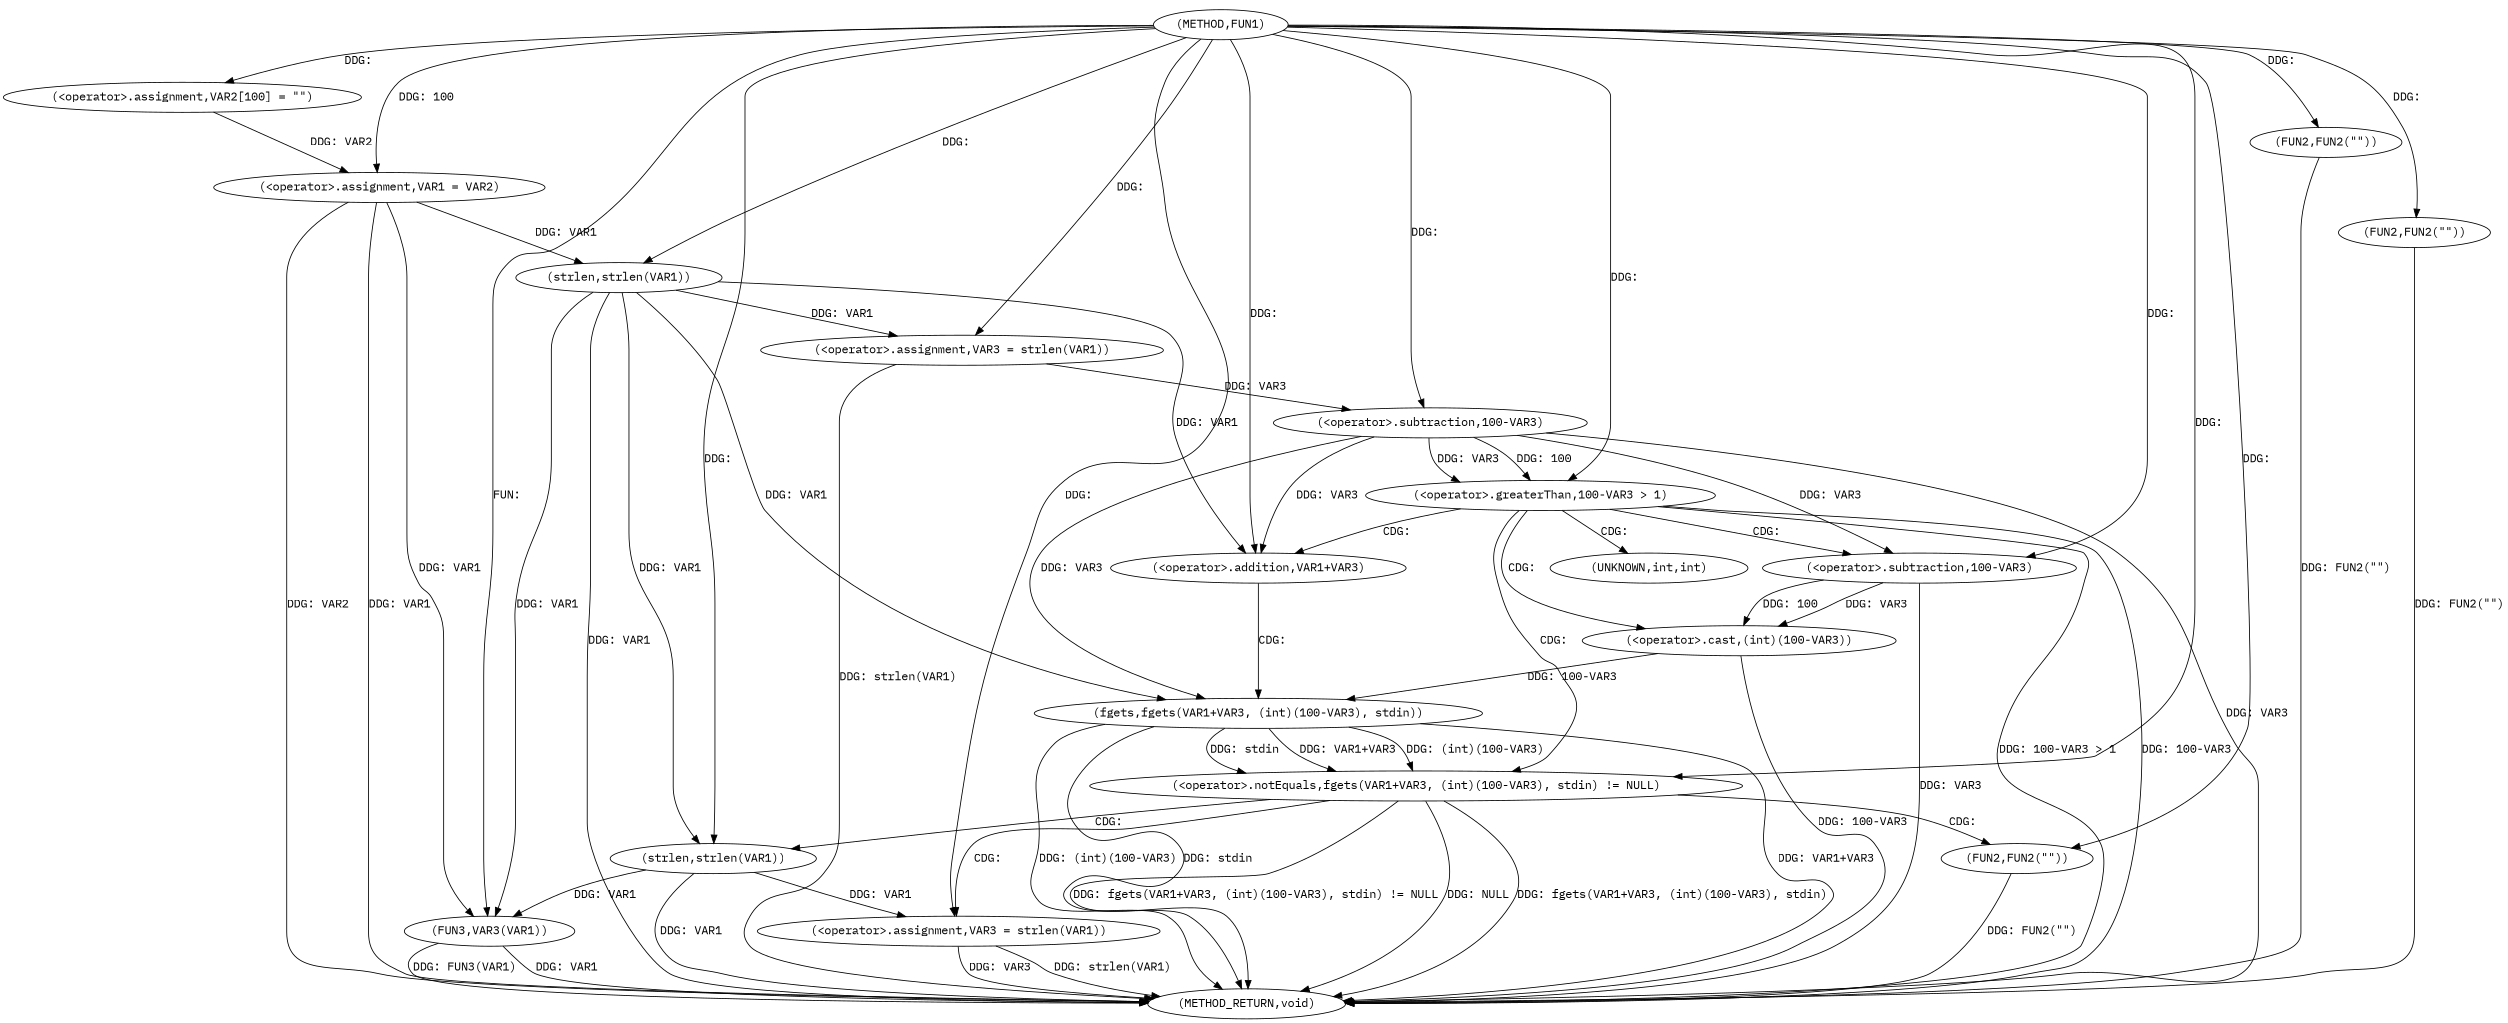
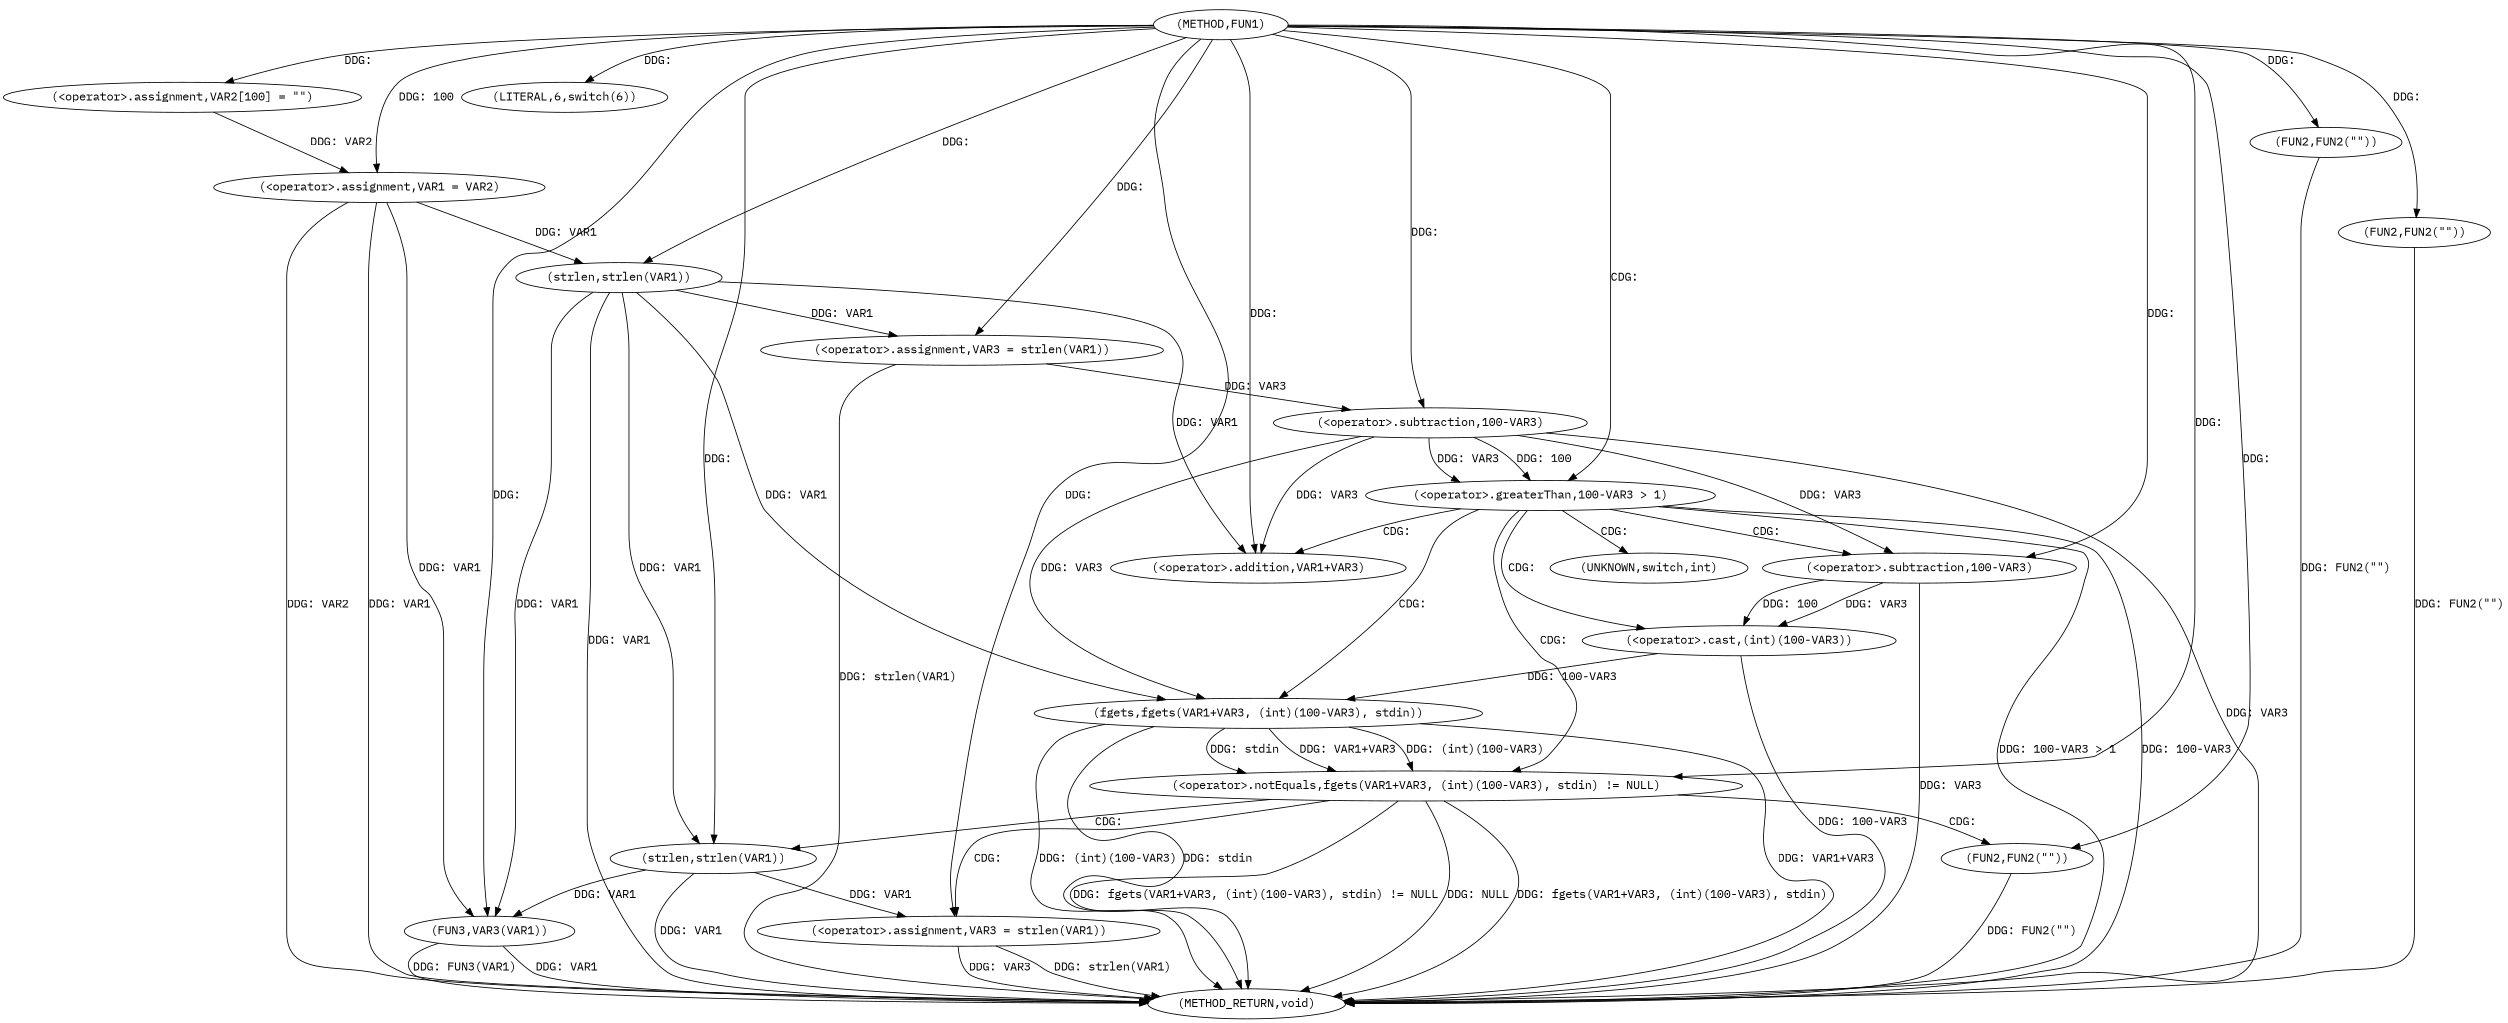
node "(LITERAL,6,switch(6))": added
edge "(METHOD,FUN1)" -> "(<operator>.greaterThan,100-VAR3 > 1)": label "DDG: " -> "CDG: "
edge "(METHOD,FUN1)" -> "(FUN3,VAR3(VAR1))": label "FUN: " -> "DDG: "
node "(UNKNOWN,int,int)": label "(UNKNOWN,int,int)" -> "(UNKNOWN,switch,int)"
edge "(<operator>.addition,VAR1+VAR3)" -> "(fgets,fgets(VAR1+VAR3, (int)(100-VAR3), stdin))": now "(<operator>.greaterThan,100-VAR3 > 1)" -> "(fgets,fgets(VAR1+VAR3, (int)(100-VAR3), stdin))"
